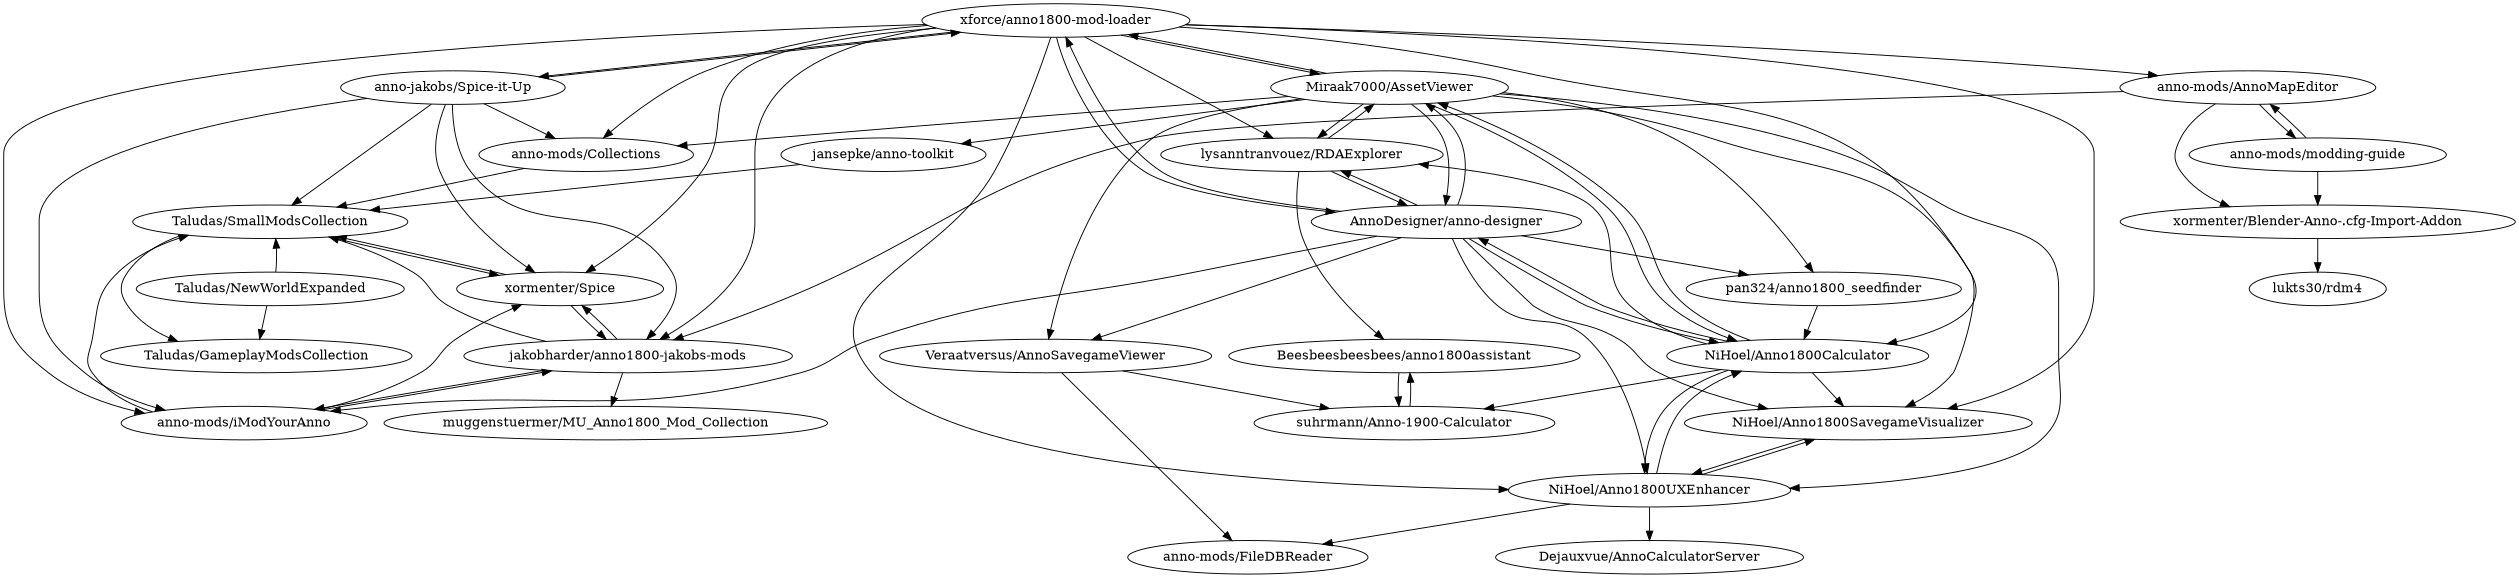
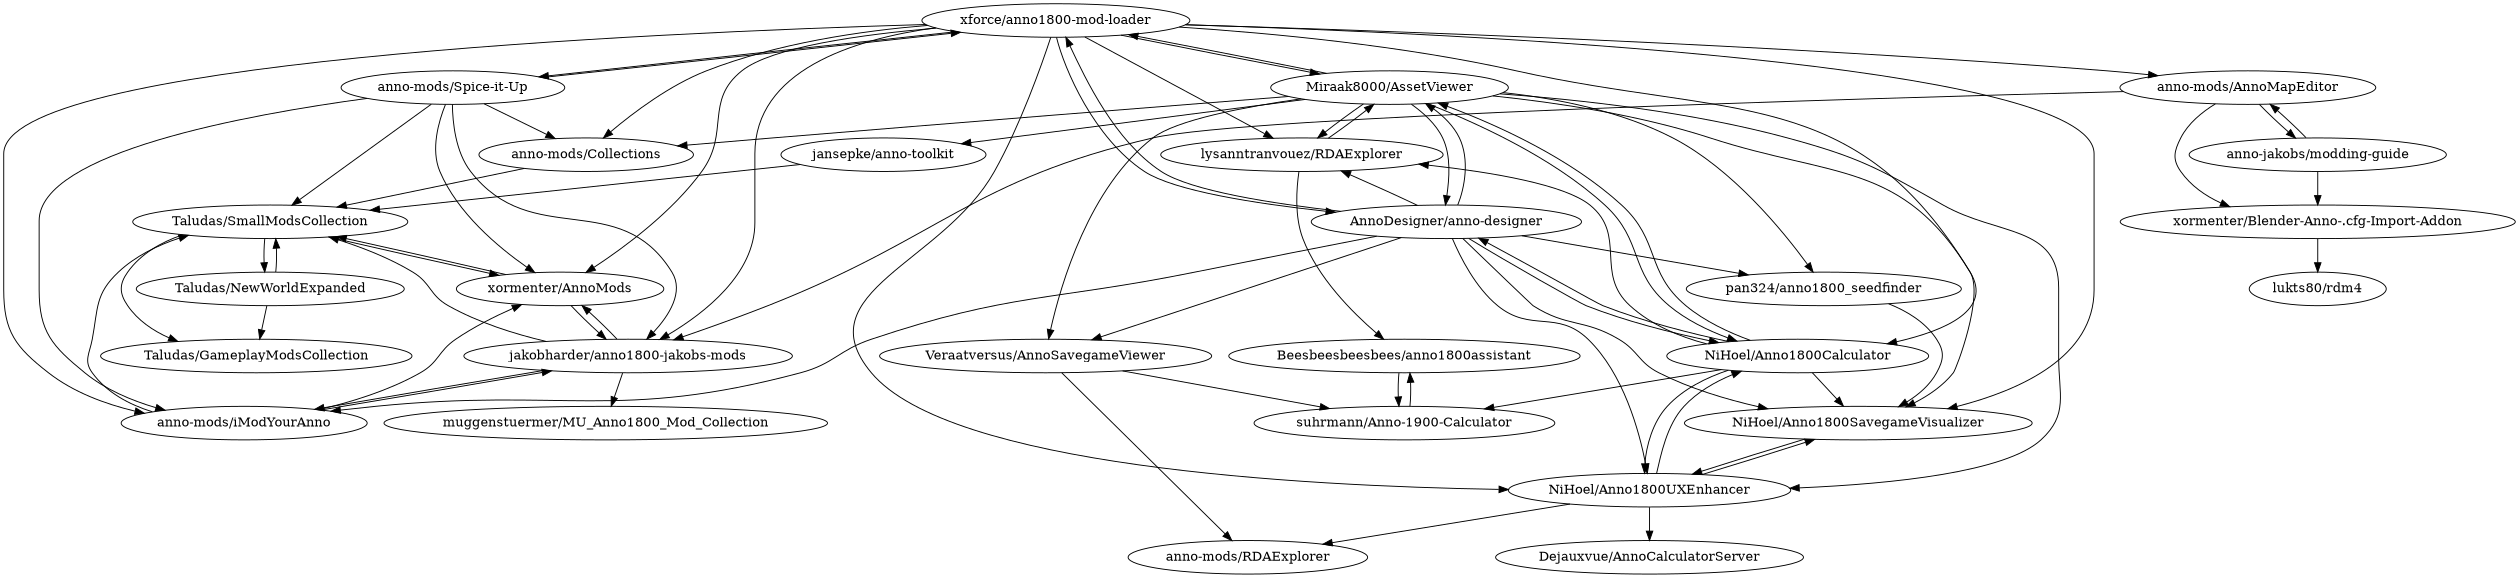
node "anno-jakobs/Spice-it-Up": label "anno-jakobs/Spice-it-Up" -> "anno-mods/Spice-it-Up"
node "Miraak7000/AssetViewer": label "Miraak7000/AssetViewer" -> "Miraak8000/AssetViewer"
node "anno-mods/modding-guide": label "anno-mods/modding-guide" -> "anno-jakobs/modding-guide"
edge "lysanntranvouez/RDAExplorer" -> "AnnoDesigner/anno-designer": removed
edge "Taludas/SmallModsCollection" -> "Taludas/NewWorldExpanded": added
node "xormenter/Spice": label "xormenter/Spice" -> "xormenter/AnnoMods"
node "lukts30/rdm4": label "lukts30/rdm4" -> "lukts80/rdm4"
edge "pan324/anno1800_seedfinder" -> "NiHoel/Anno1800Calculator": now "pan324/anno1800_seedfinder" -> "NiHoel/Anno1800SavegameVisualizer"
node "anno-mods/FileDBReader": label "anno-mods/FileDBReader" -> "anno-mods/RDAExplorer"
